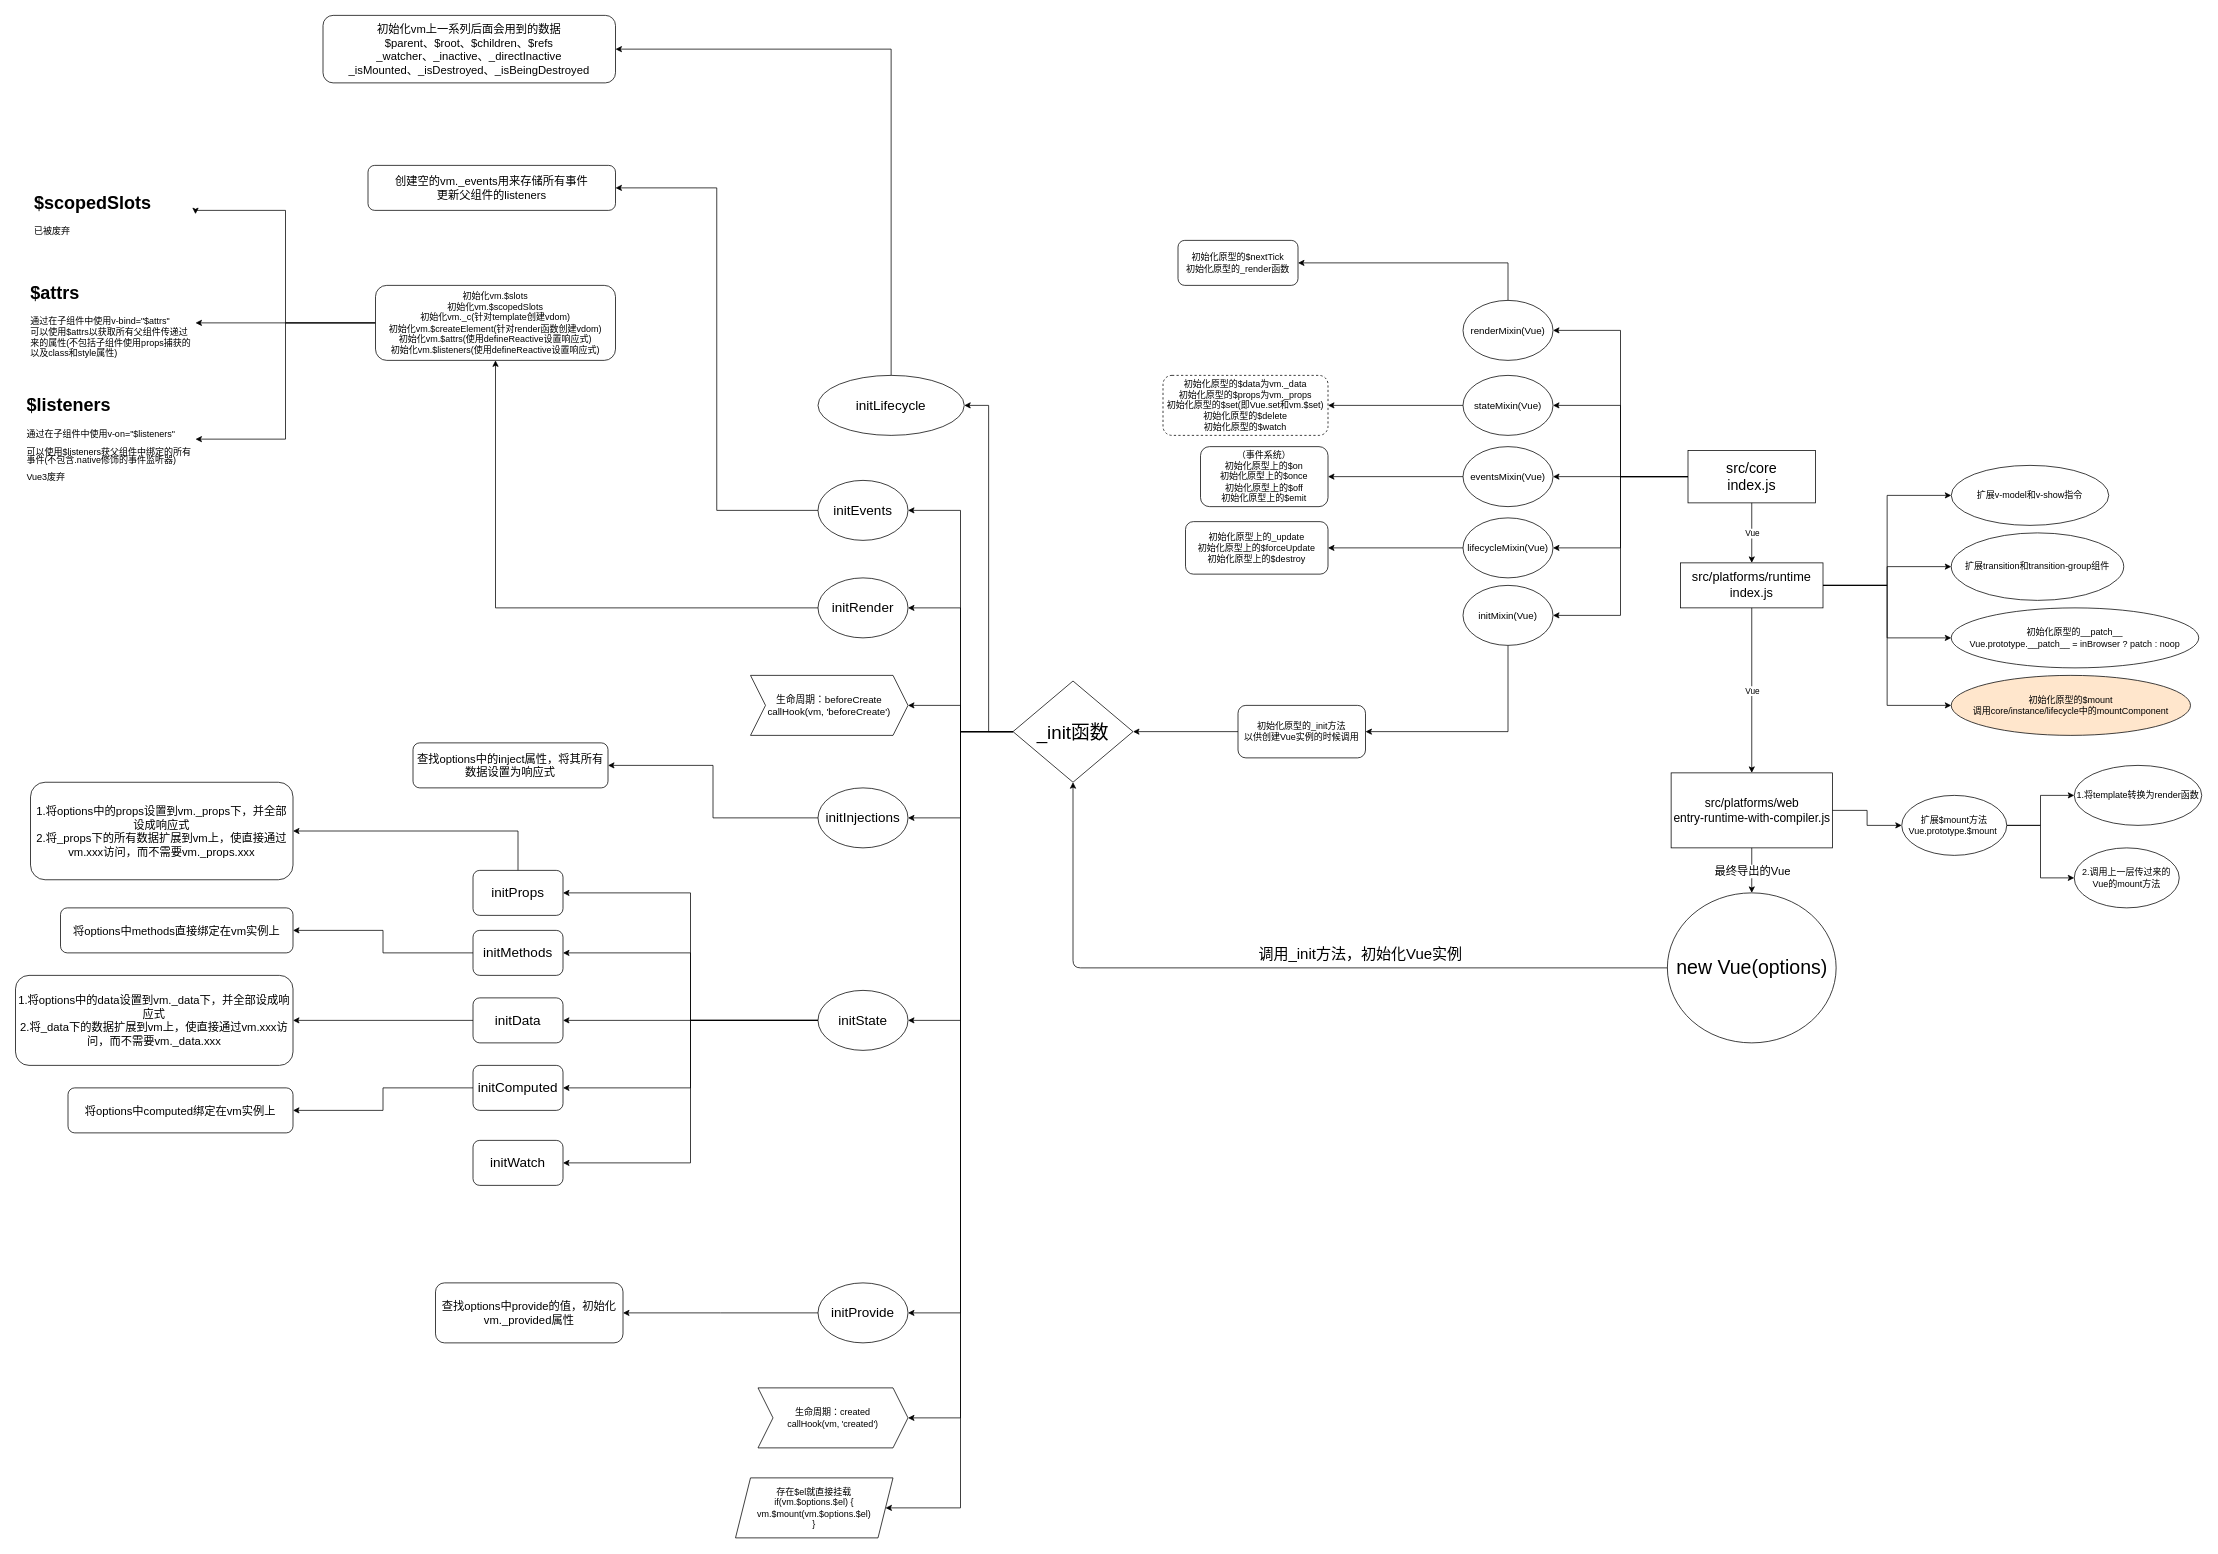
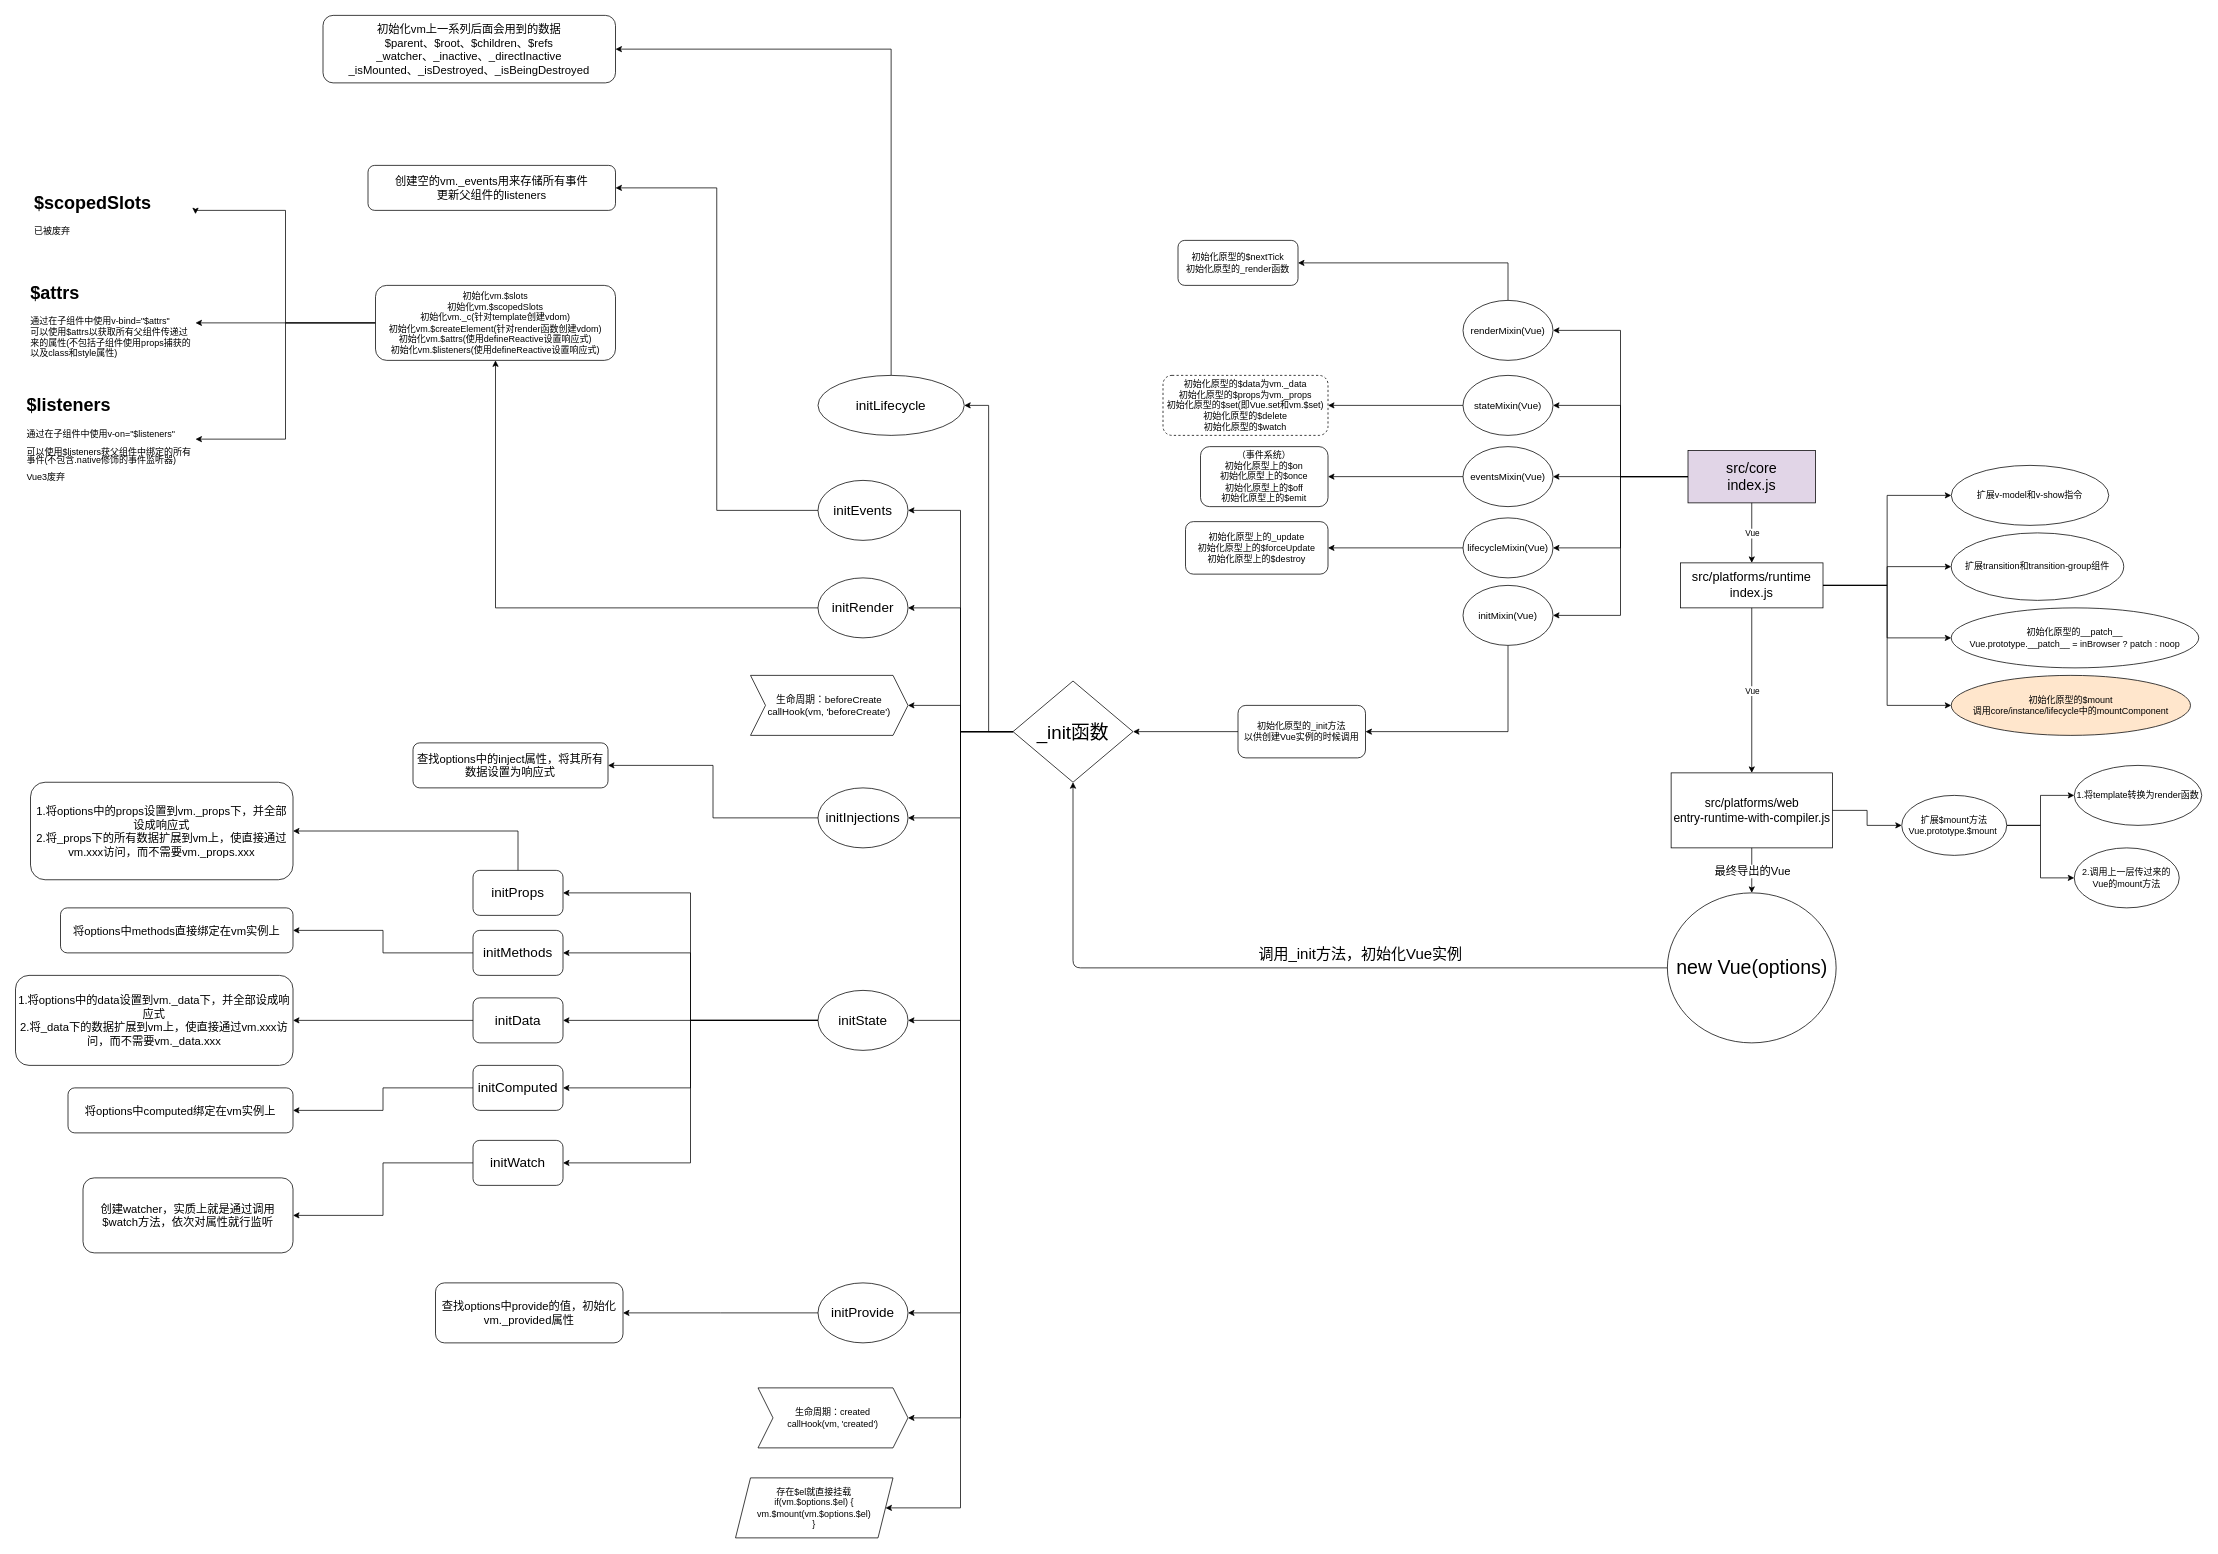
node "src/coreindex.js": fillcolor #ffffff -> #e1d5e7
node "创建watcher，实质上就是通过调用$watch方法，依次对属性就行监听": added
edge "initWatch" -> "创建watcher，实质上就是通过调用$watch方法，依次对属性就行监听": added
